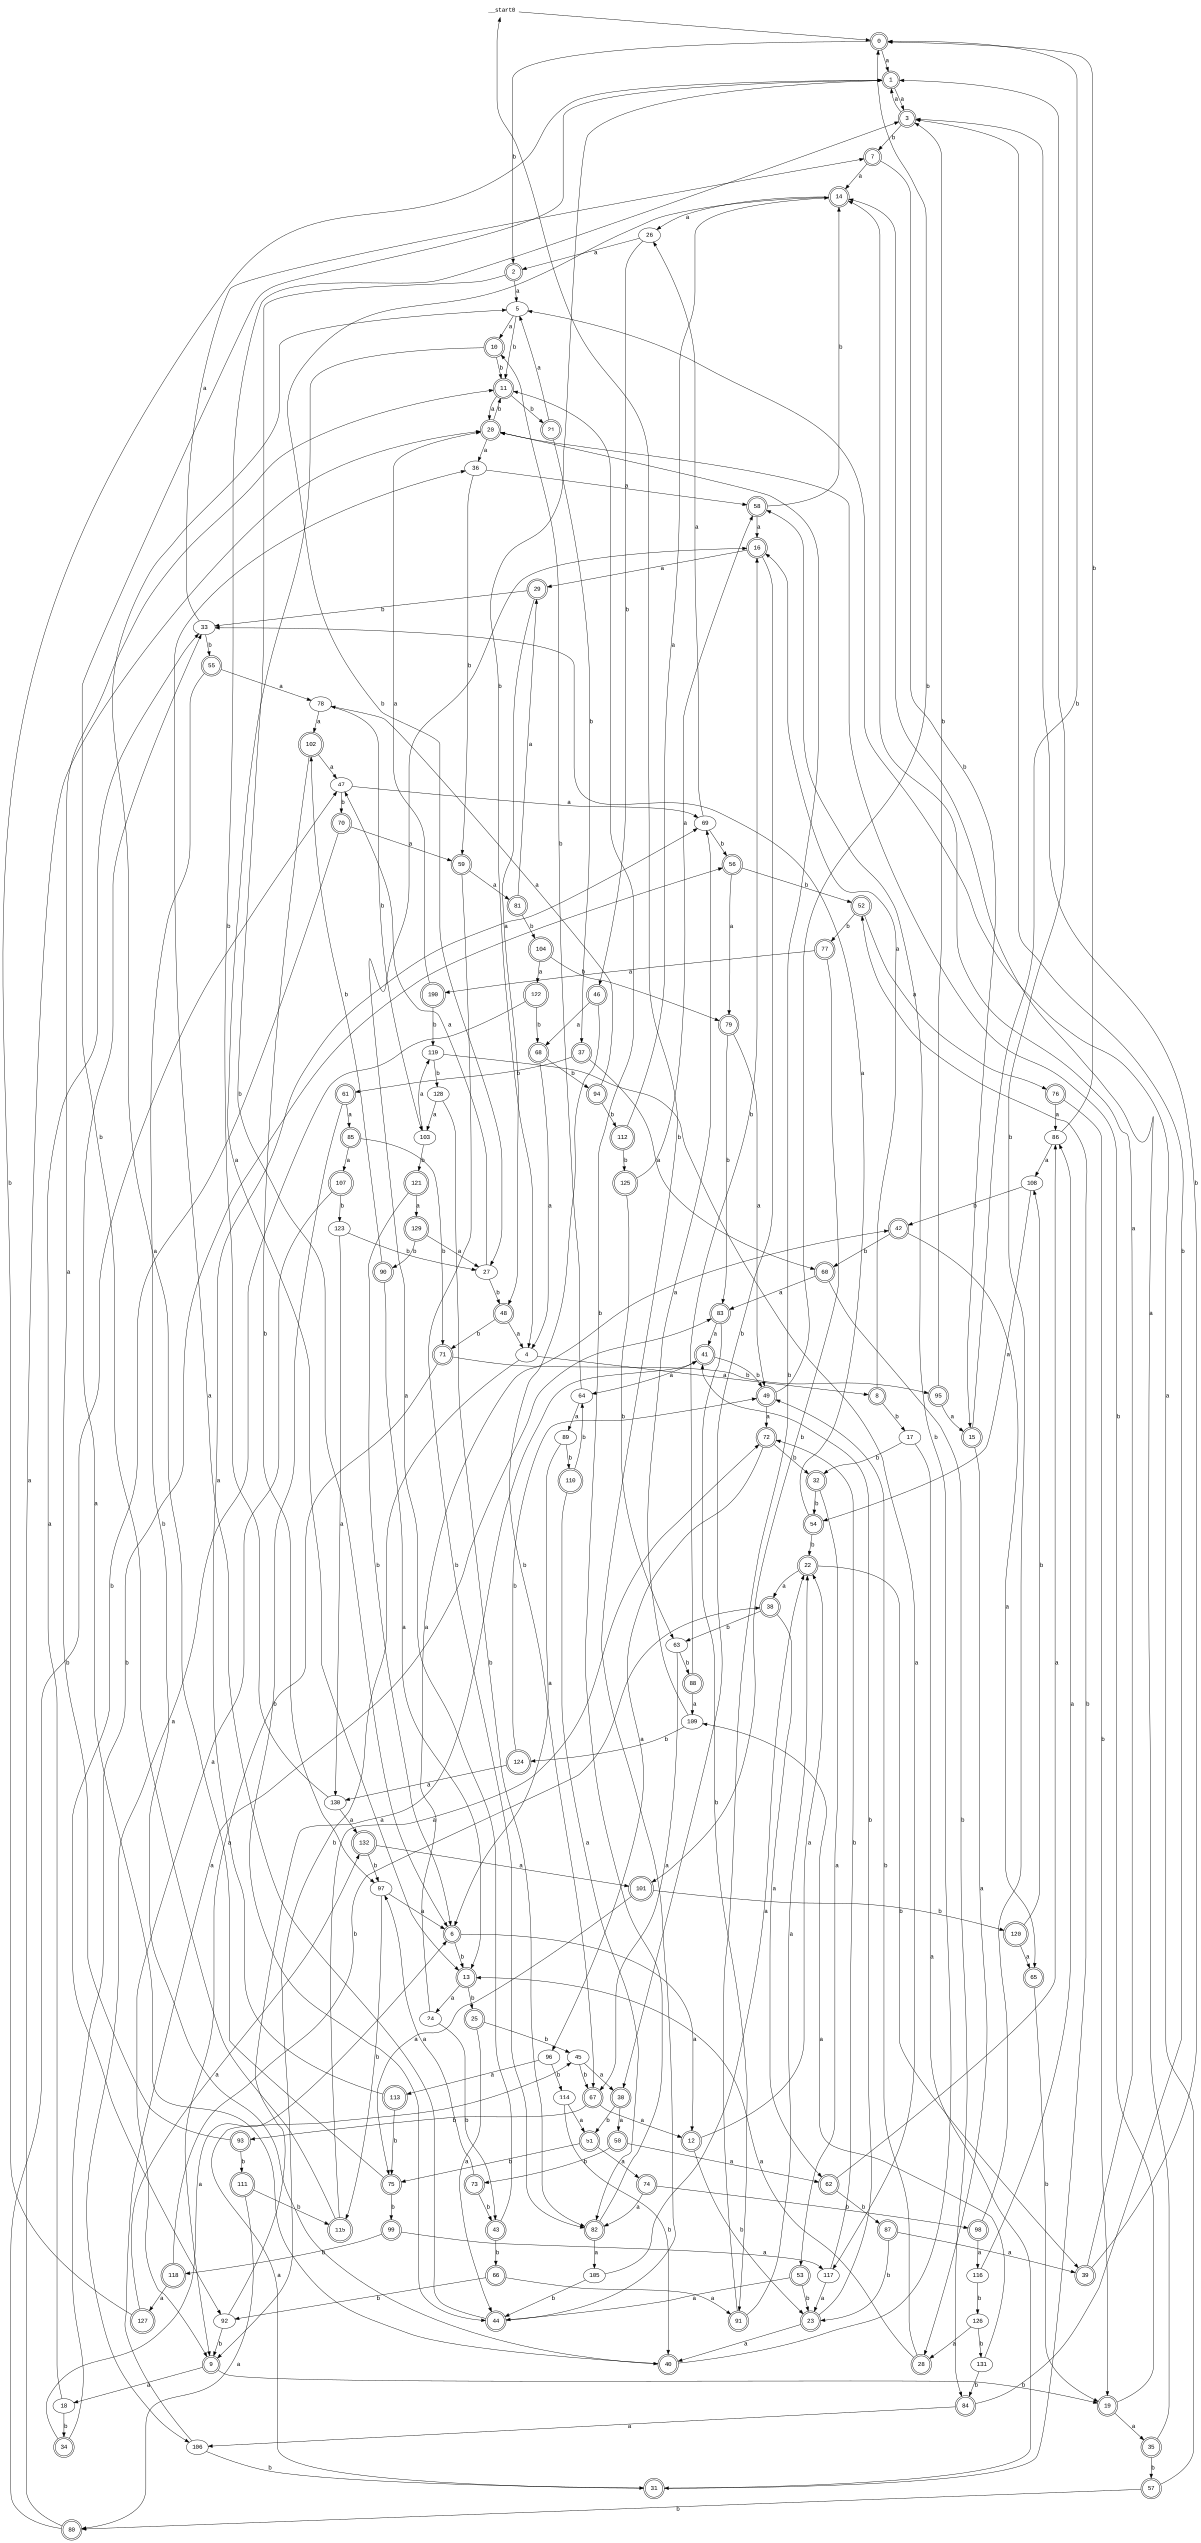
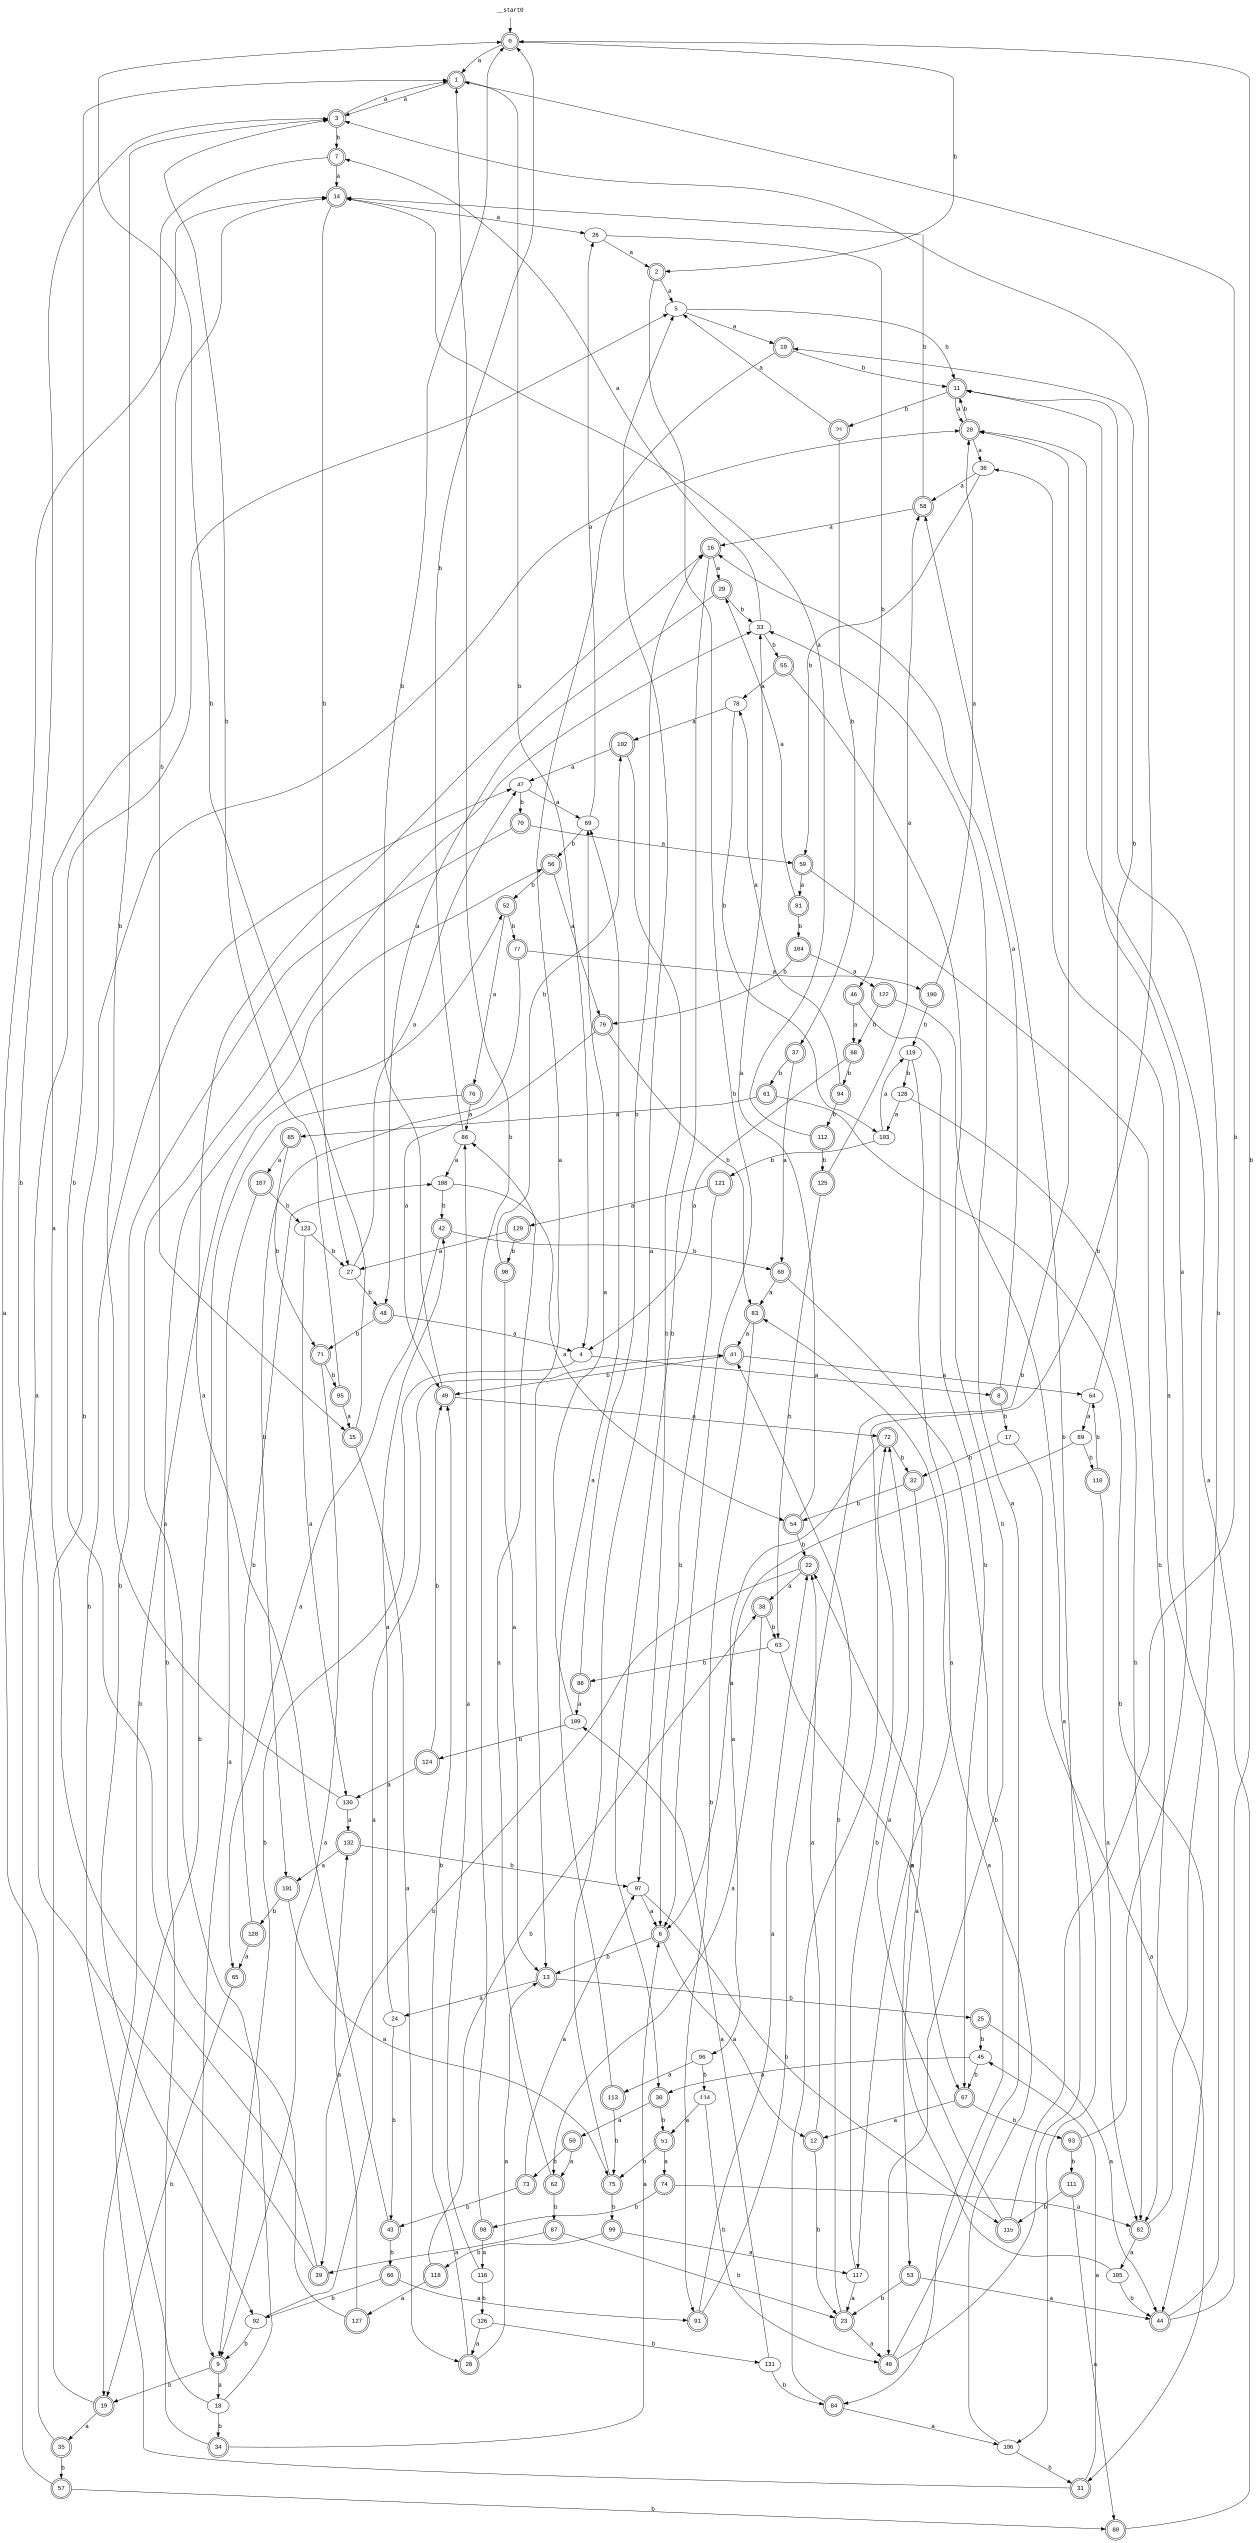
edge "44" -> "__start0": now "44" -> "0"
edge "80" -> "47": now "18" -> "47"
